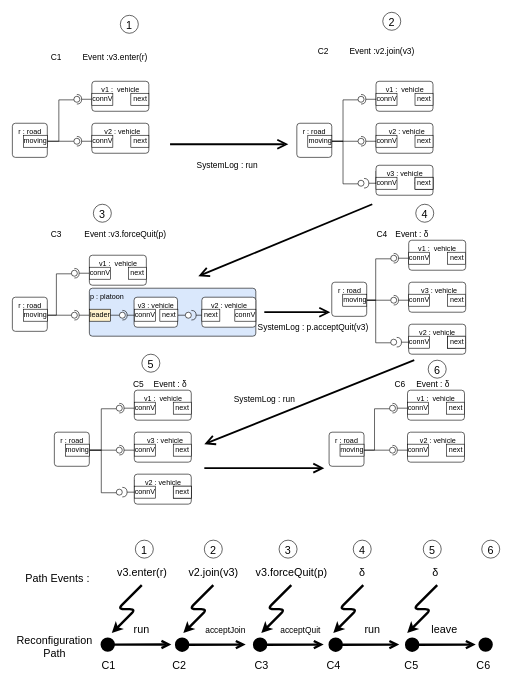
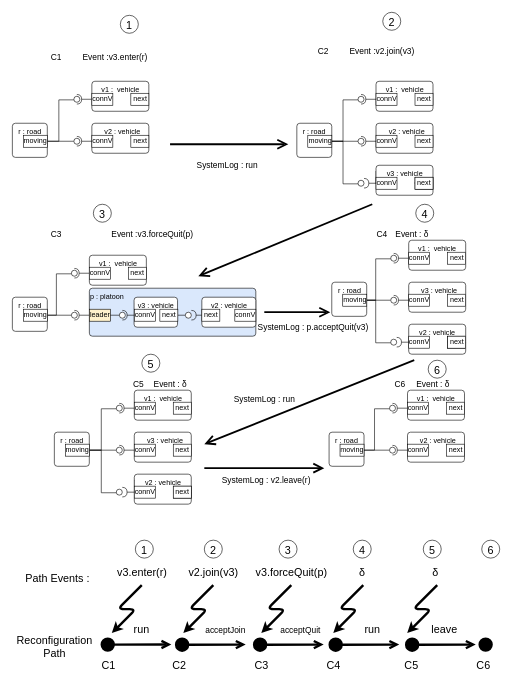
node "Event :v3.forceQuit(p)": moved (125, 234) -> (152, 234)
node "SystemLog : v2.leave(r)": added
